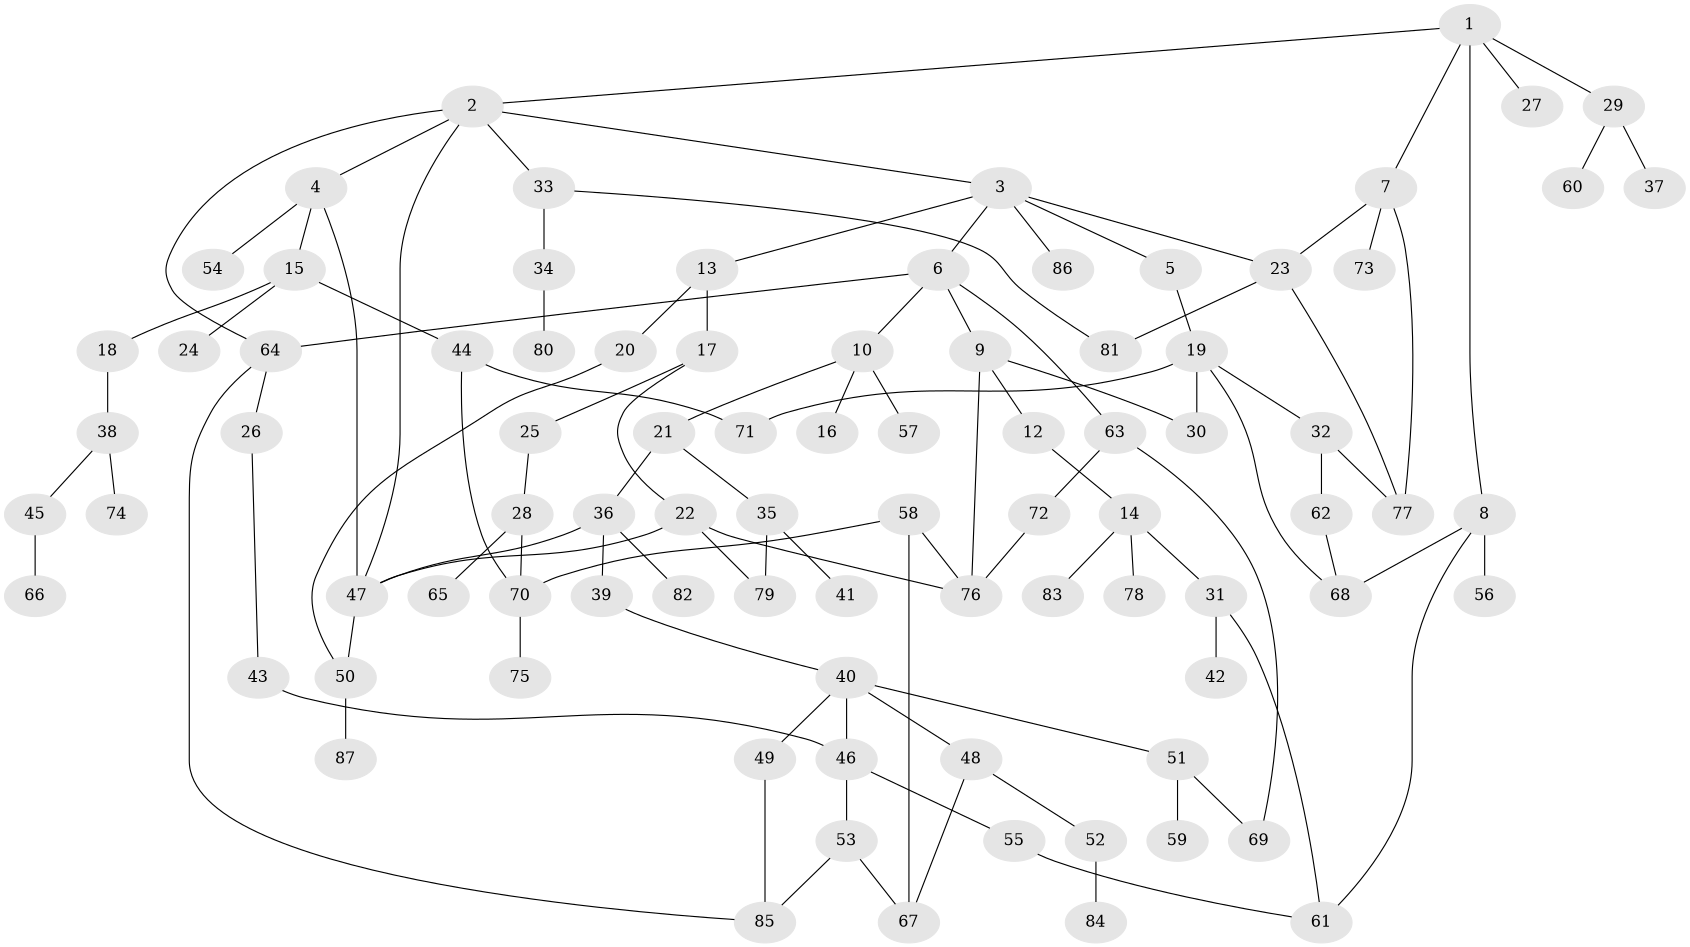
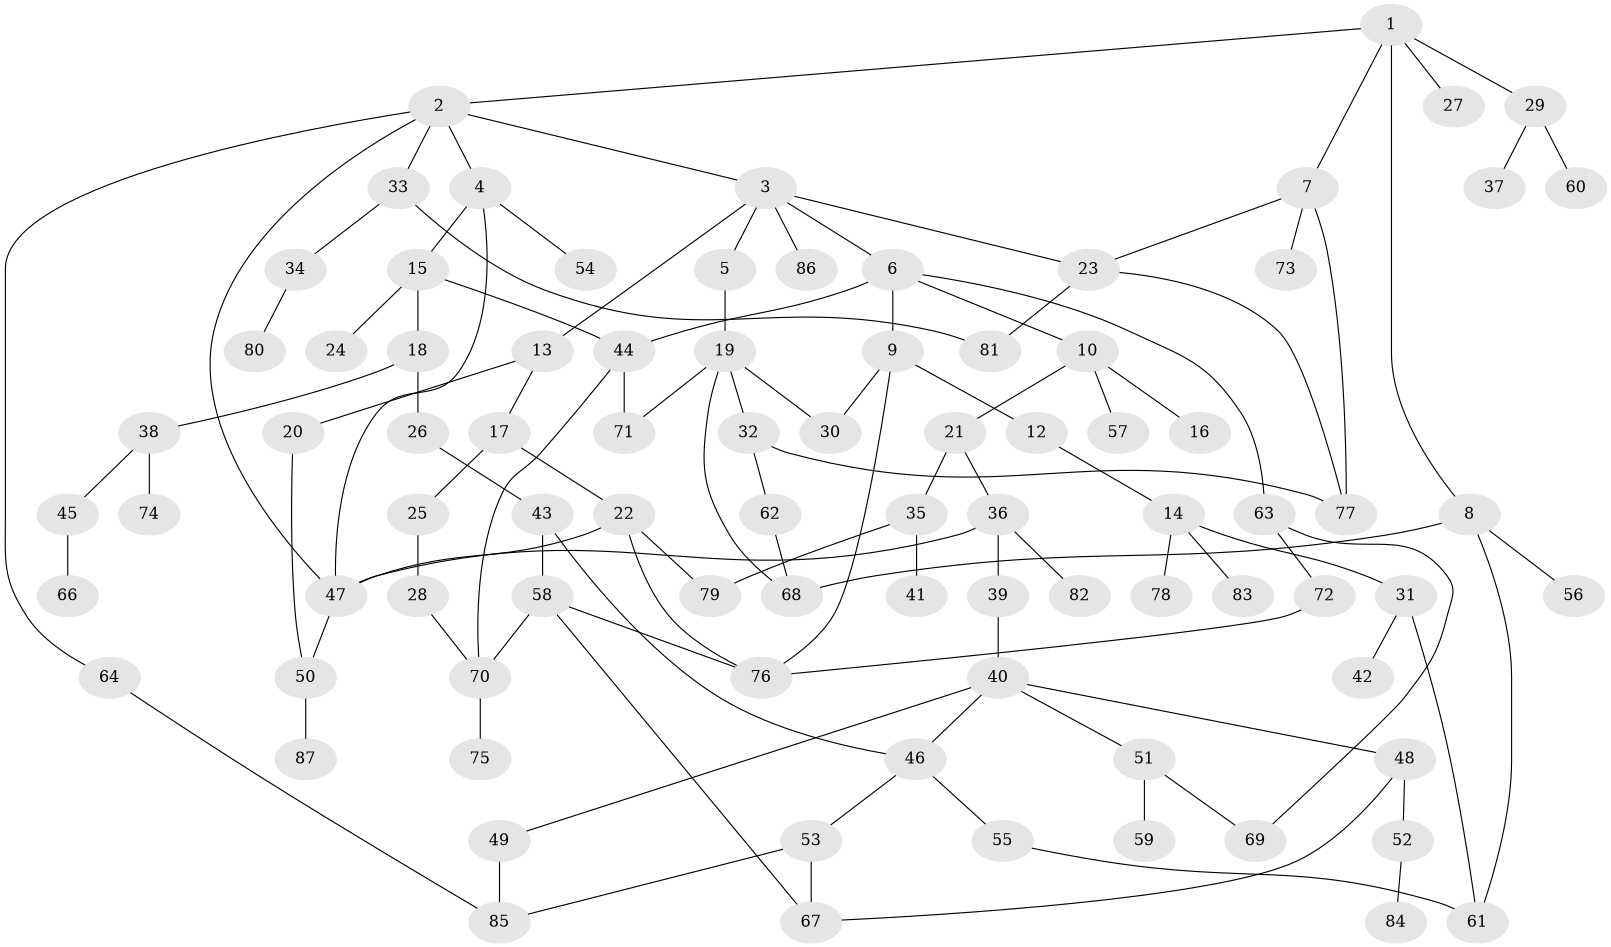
edge "6" -- "64": now "6" -- "44"
edge "64" -- "26": now "18" -- "26"
edge "43" -- "58": added
node "65": removed
